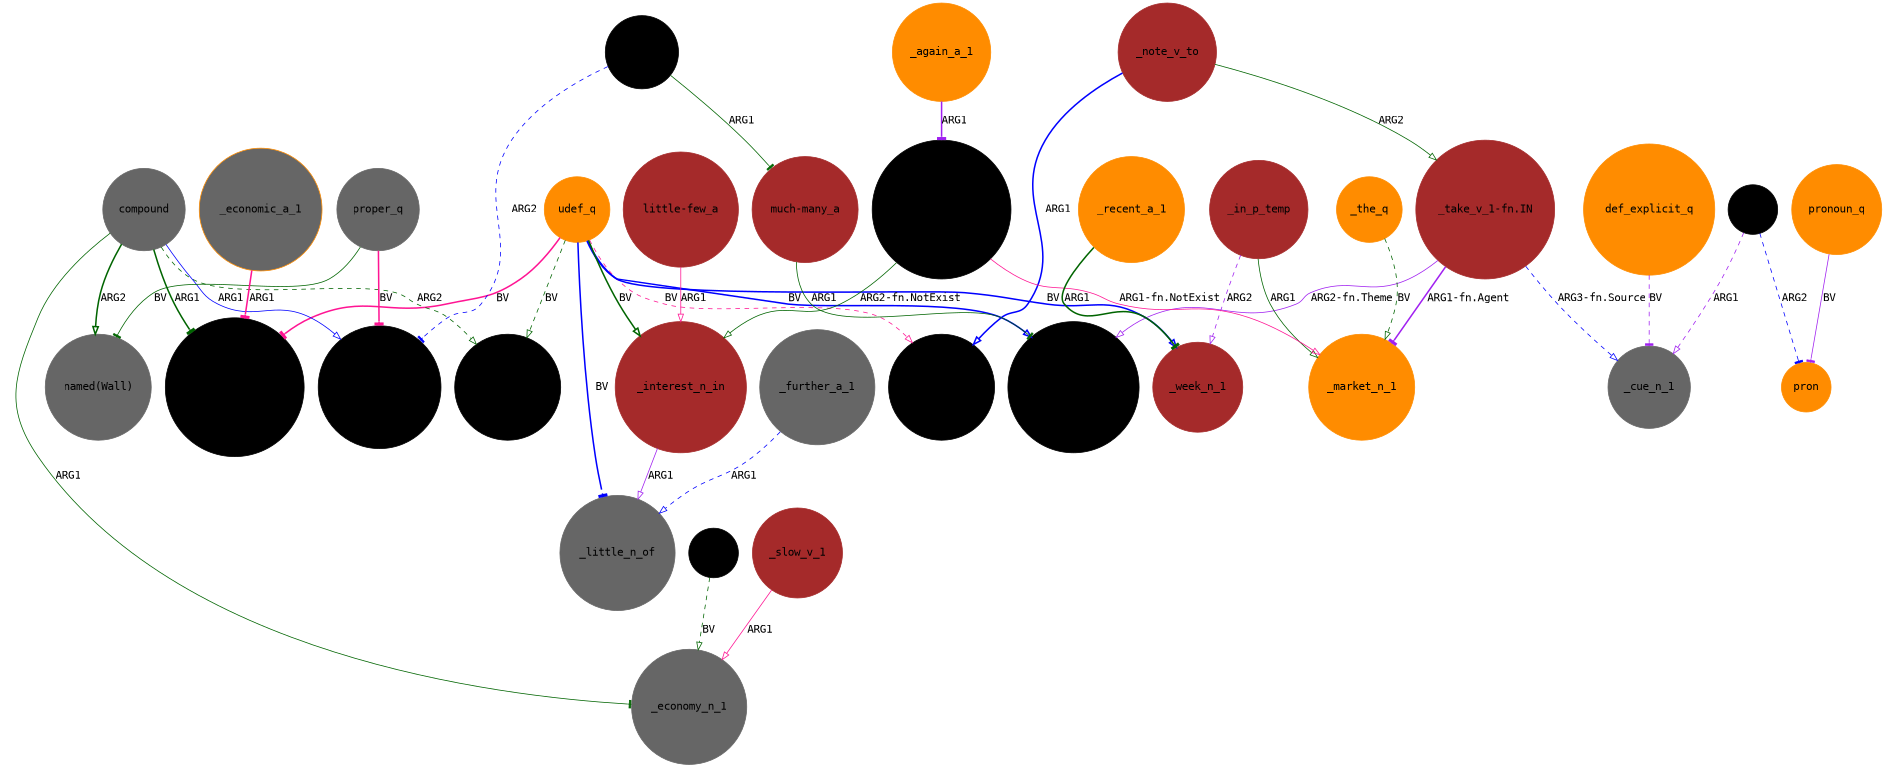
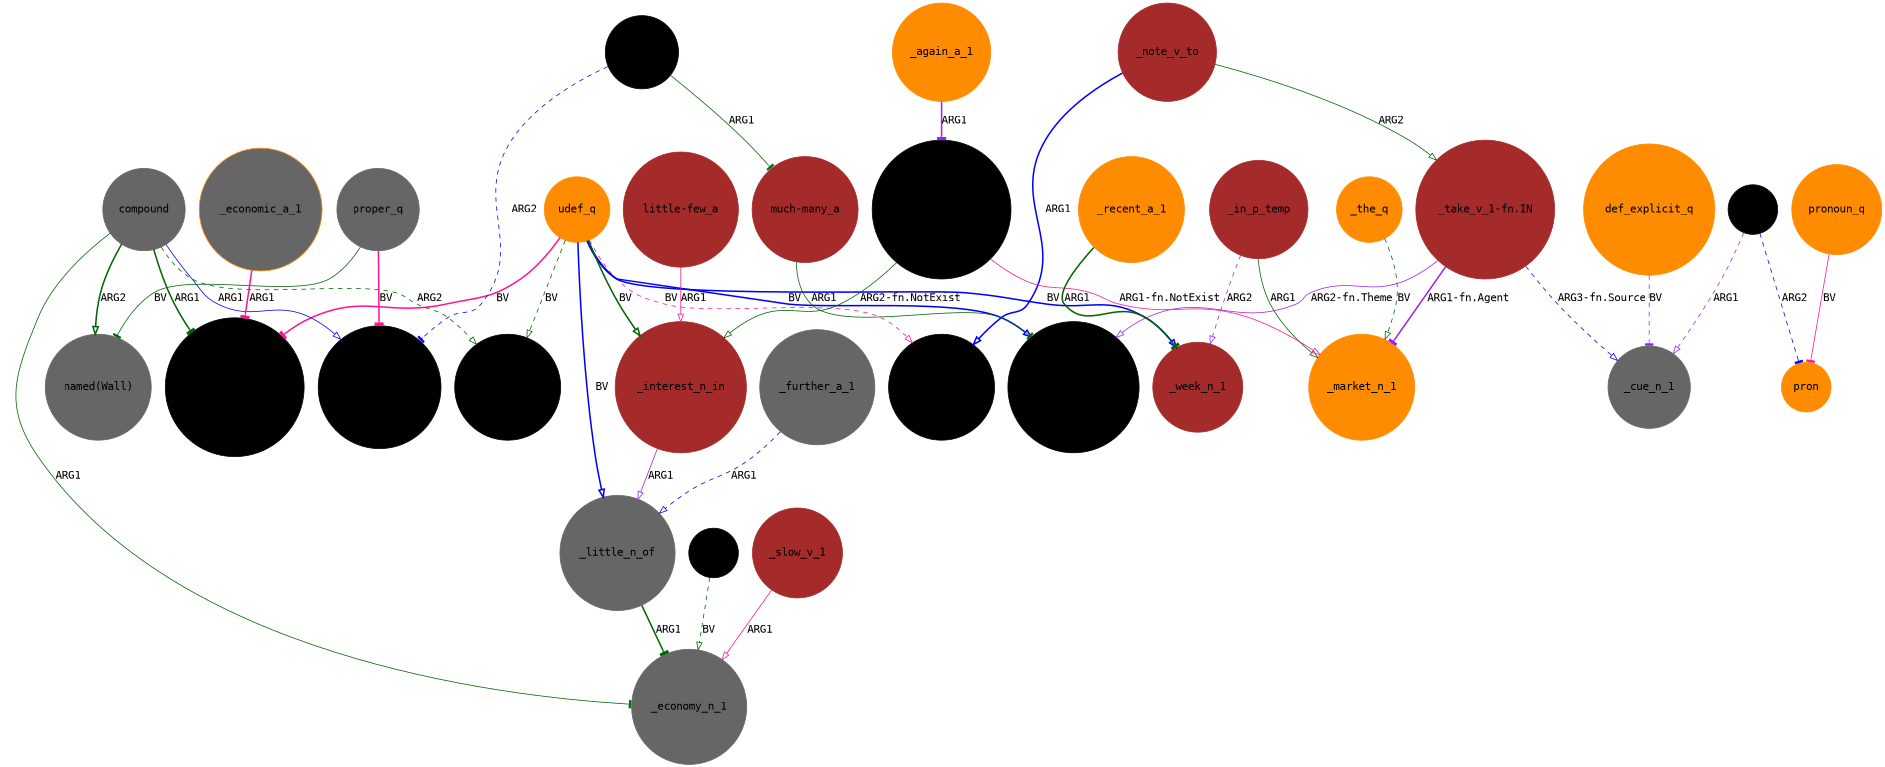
edge "pronoun_q" -> "pron": color purple -> deeppink
edge "udef_q" -> "_little_n_of": arrowhead tee -> onormal
edge "_little_n_of" -> "_economy_n_1": added, label "ARG1"
